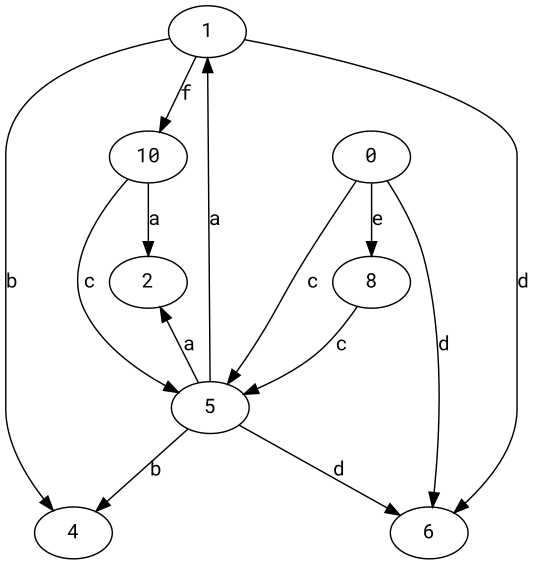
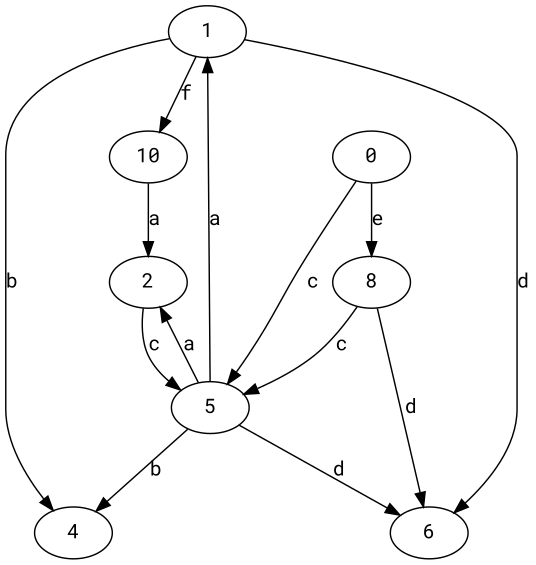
edge "10" -> "5": now "2" -> "5"
edge "0" -> "6": now "8" -> "6"
